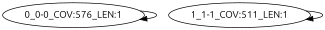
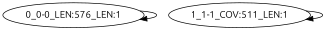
node "0_0-0_COV:576_LEN:1": label "0_0-0_COV:576_LEN:1" -> "0_0-0_LEN:576_LEN:1"
